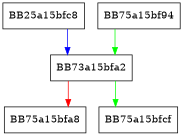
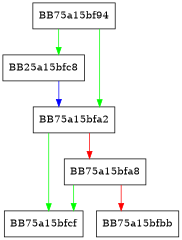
edge "BB75a15bf94" -> "BB25a15bfc8": added
node "BB73a15bfa2": label "BB73a15bfa2" -> "BB75a15bfa2"
edge "BB75a15bfa8" -> "BB75a15bfcf": added
node "BB75a15bfbb": added
